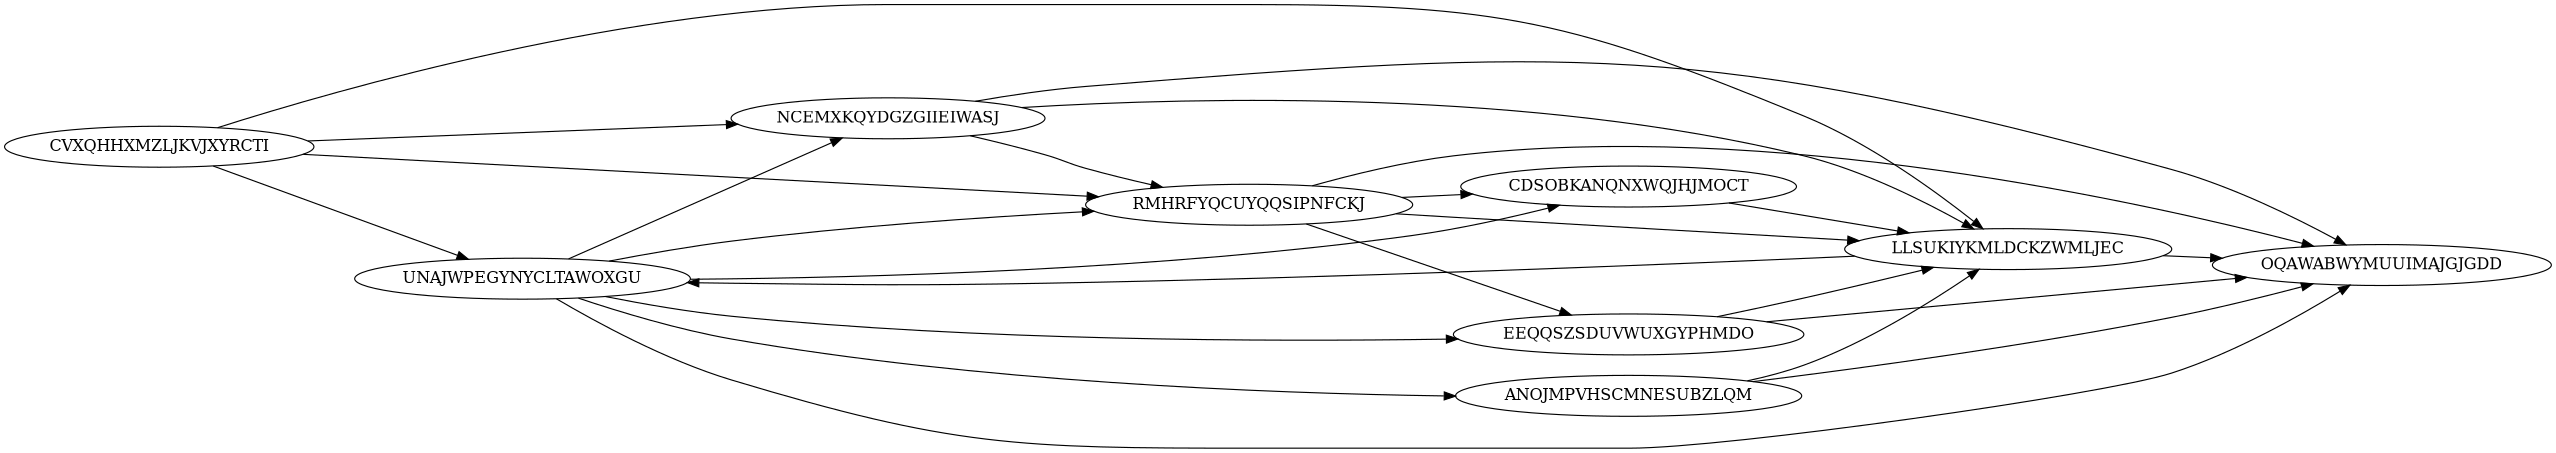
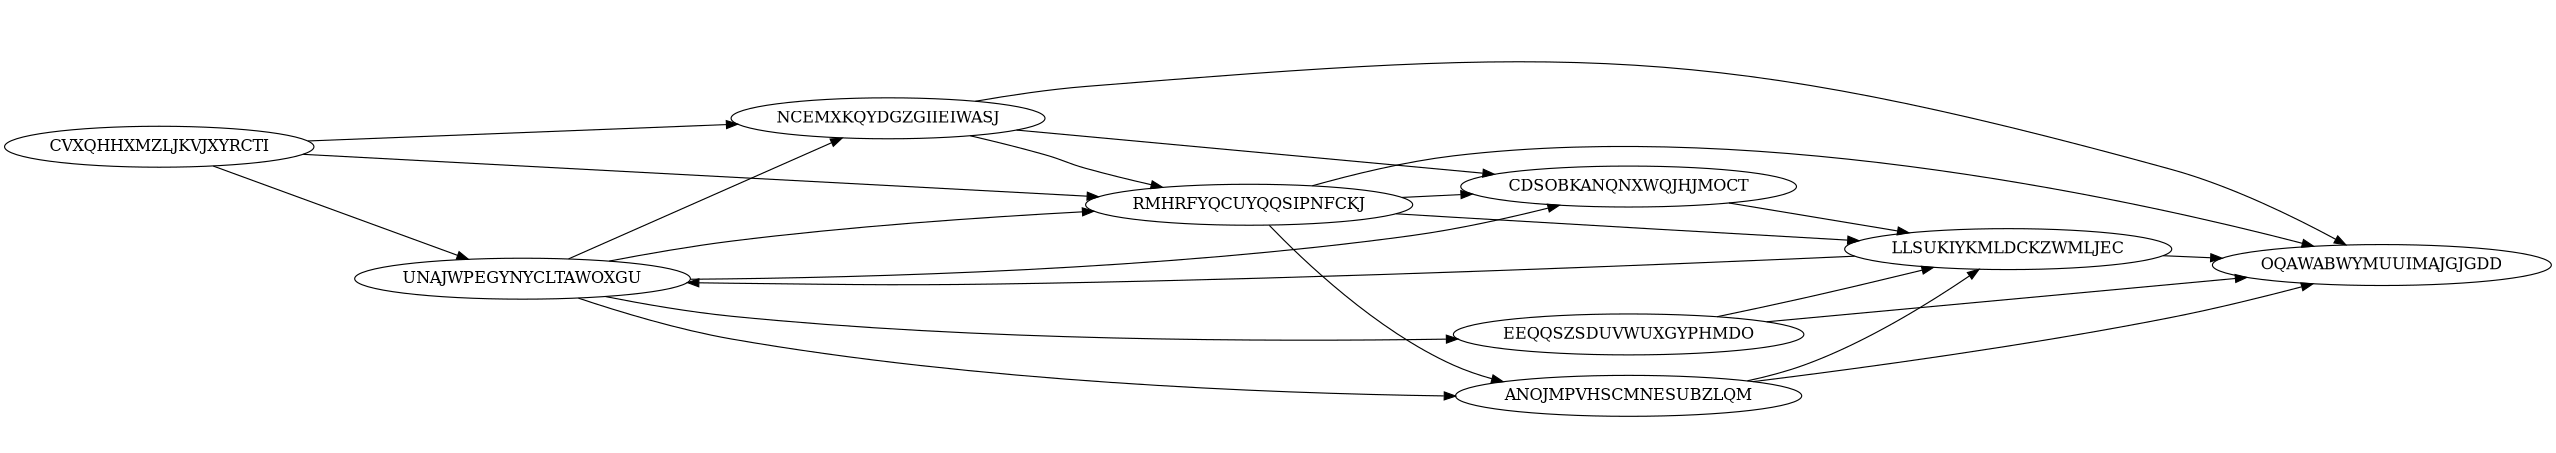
edge "CVXQHHXMZLJKVJXYRCTI" -> "LLSUKIYKMLDCKZWMLJEC": removed
edge "NCEMXKQYDGZGIIEIWASJ" -> "LLSUKIYKMLDCKZWMLJEC": now "NCEMXKQYDGZGIIEIWASJ" -> "CDSOBKANQNXWQJHJMOCT"
edge "RMHRFYQCUYQQSIPNFCKJ" -> "EEQQSZSDUVWUXGYPHMDO": now "RMHRFYQCUYQQSIPNFCKJ" -> "ANOJMPVHSCMNESUBZLQM"
edge "UNAJWPEGYNYCLTAWOXGU" -> "OQAWABWYMUUIMAJGJGDD": removed
